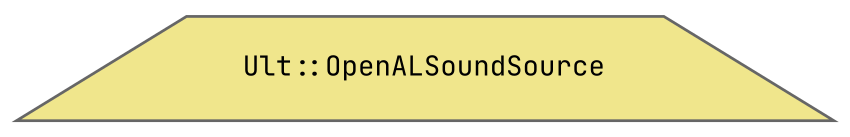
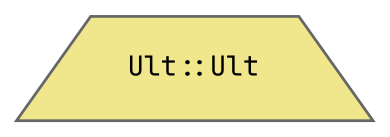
node "Ult::OpenALSoundSource": label "Ult::OpenALSoundSource" -> "Ult::Ult"
